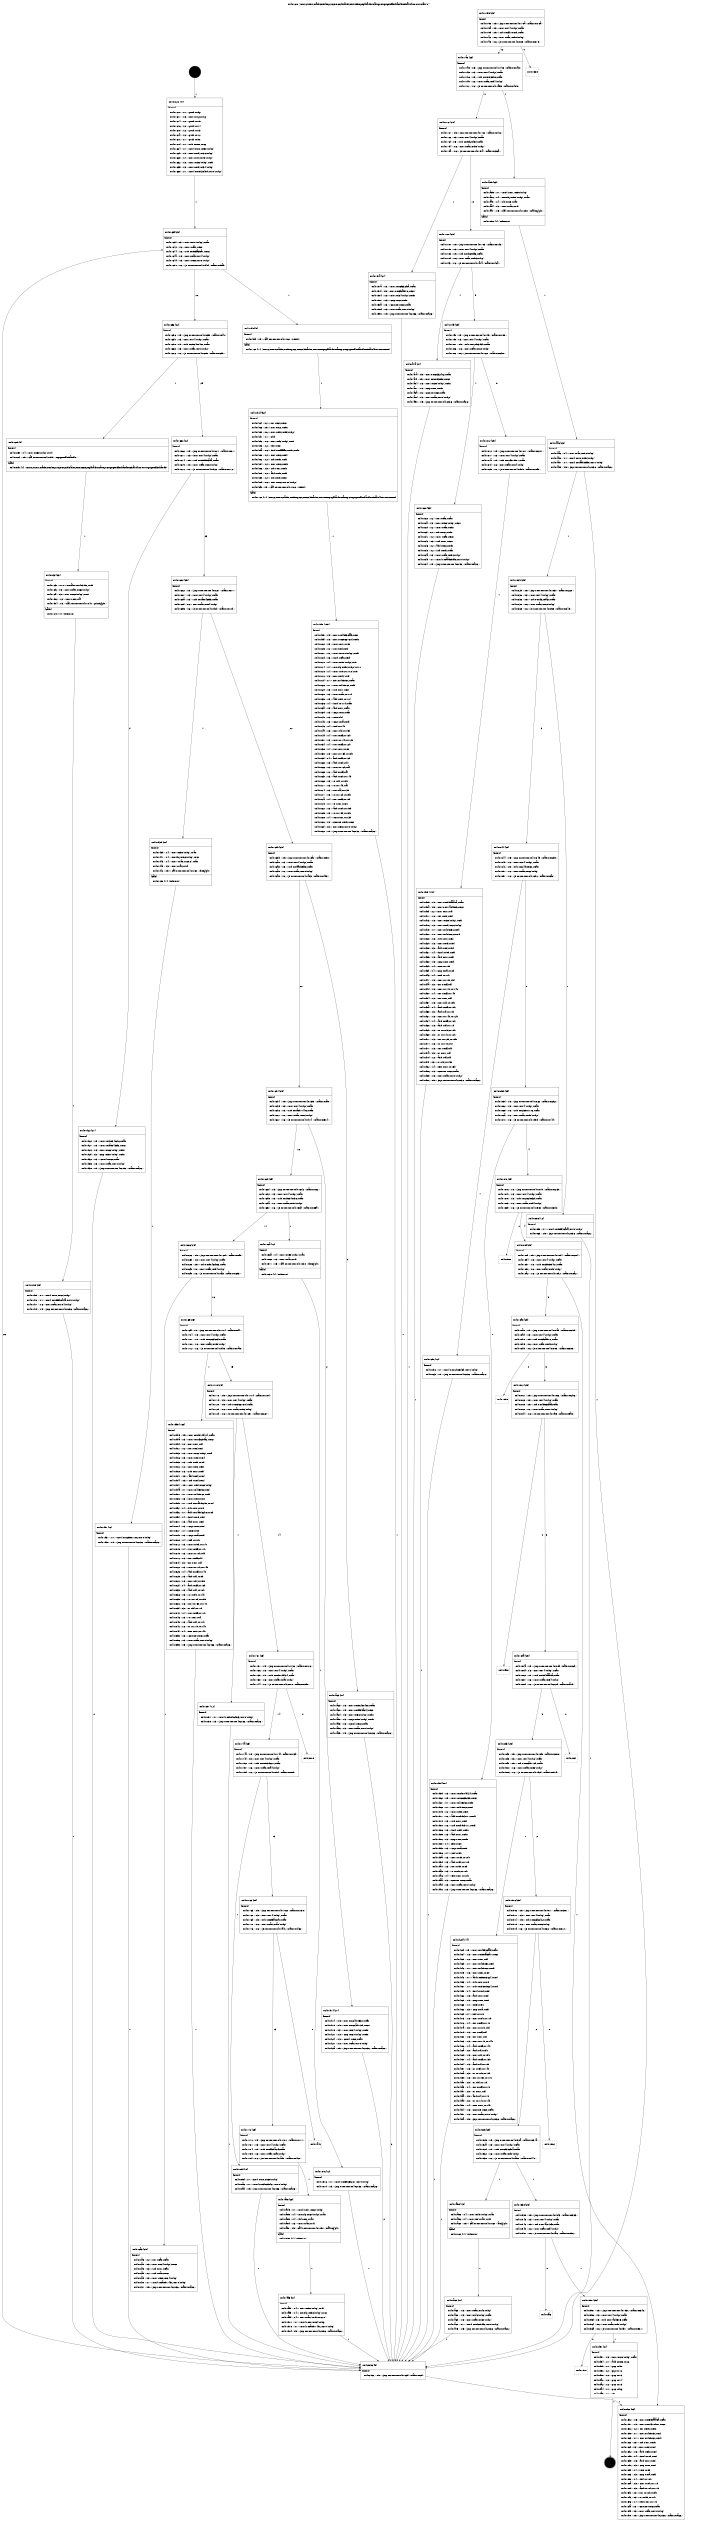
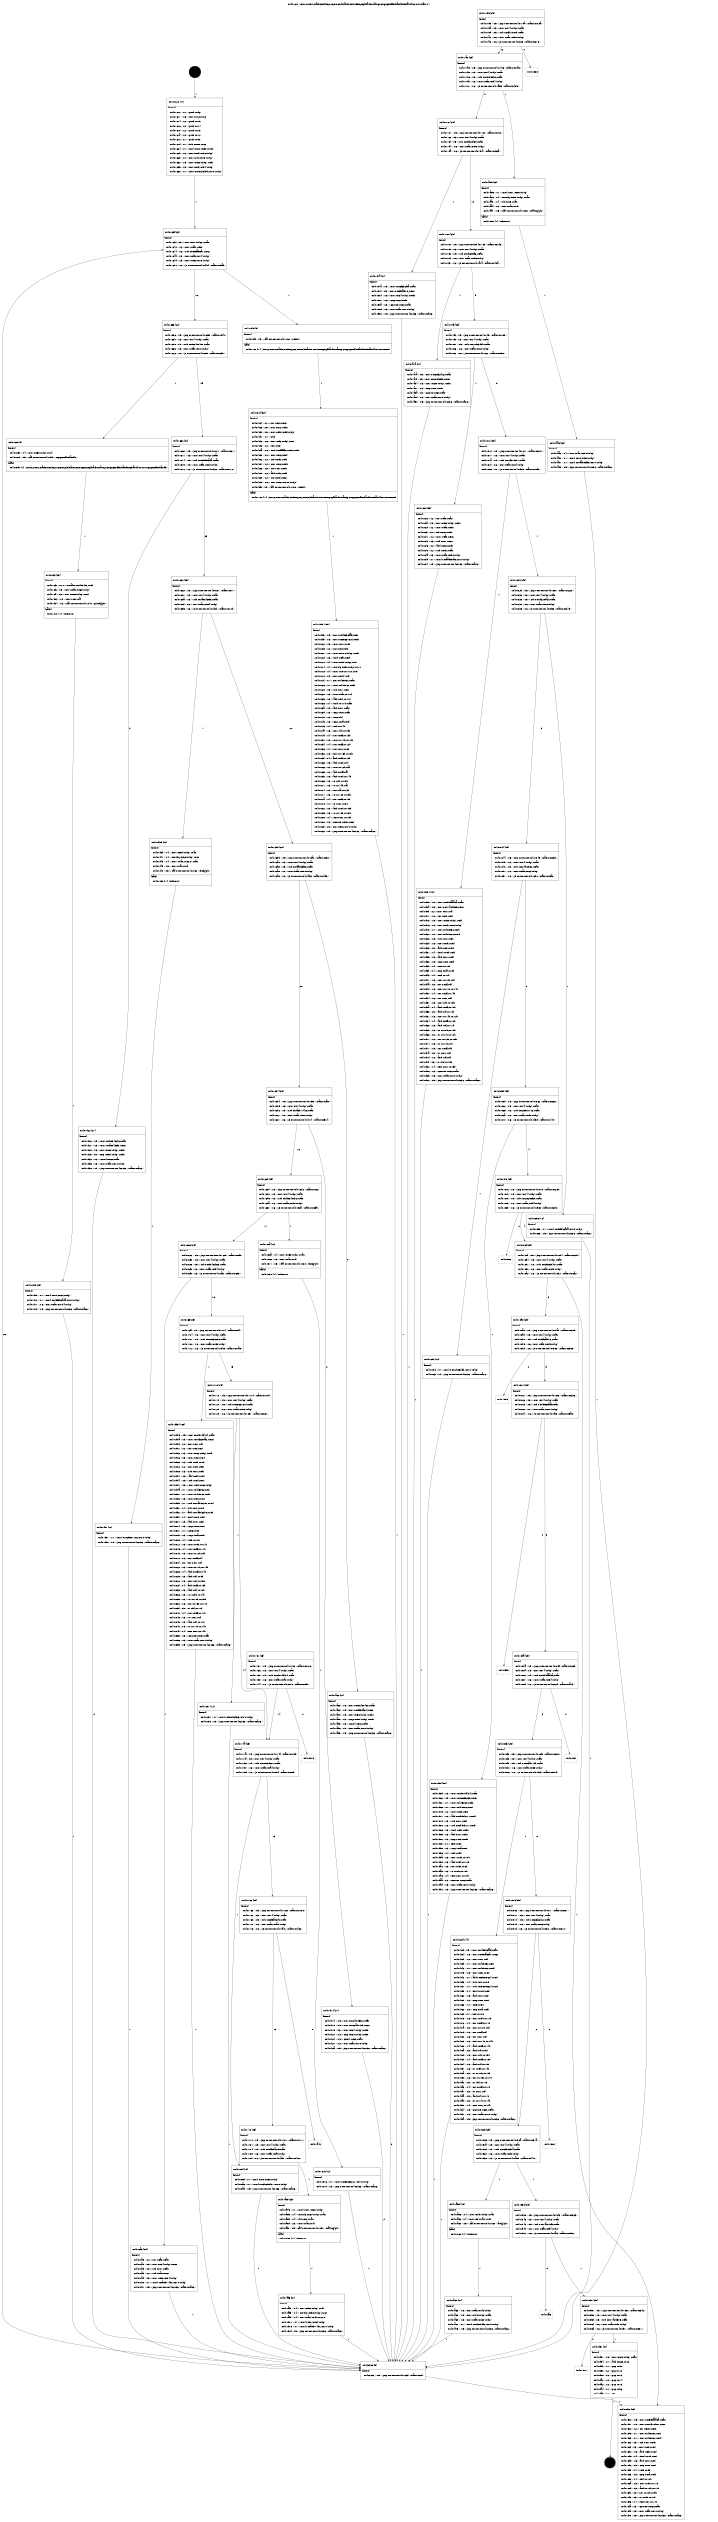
edge "0x401aac [23]" -> "0x40182b [25]": now "0x401812 [25]" -> "0x40182b [25]"
edge "0x401718 [25]" -> "0x401731 [25]": now "0x401718 [25]" -> "0x40174a [25]"
edge "0x401ca3 [25]" -> "0x402036 [5]": added, label "1"
